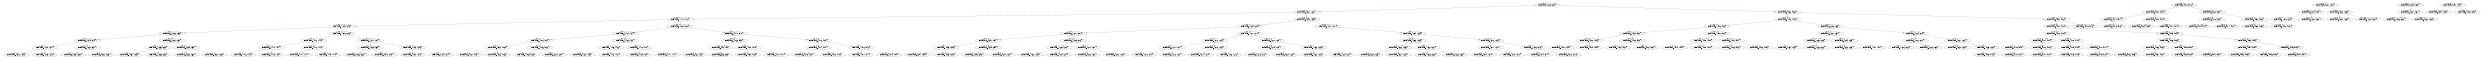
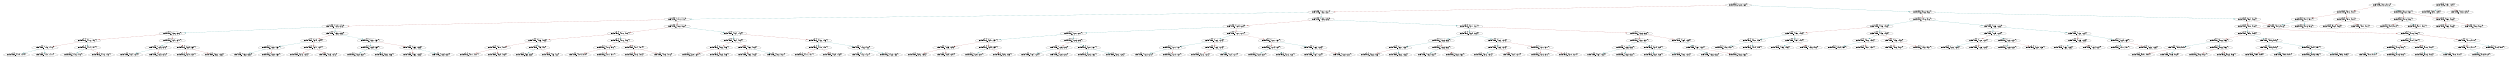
node "Node{data=[7585, 7585]}": added
node "Node{data=[9099, 9099]}": added
